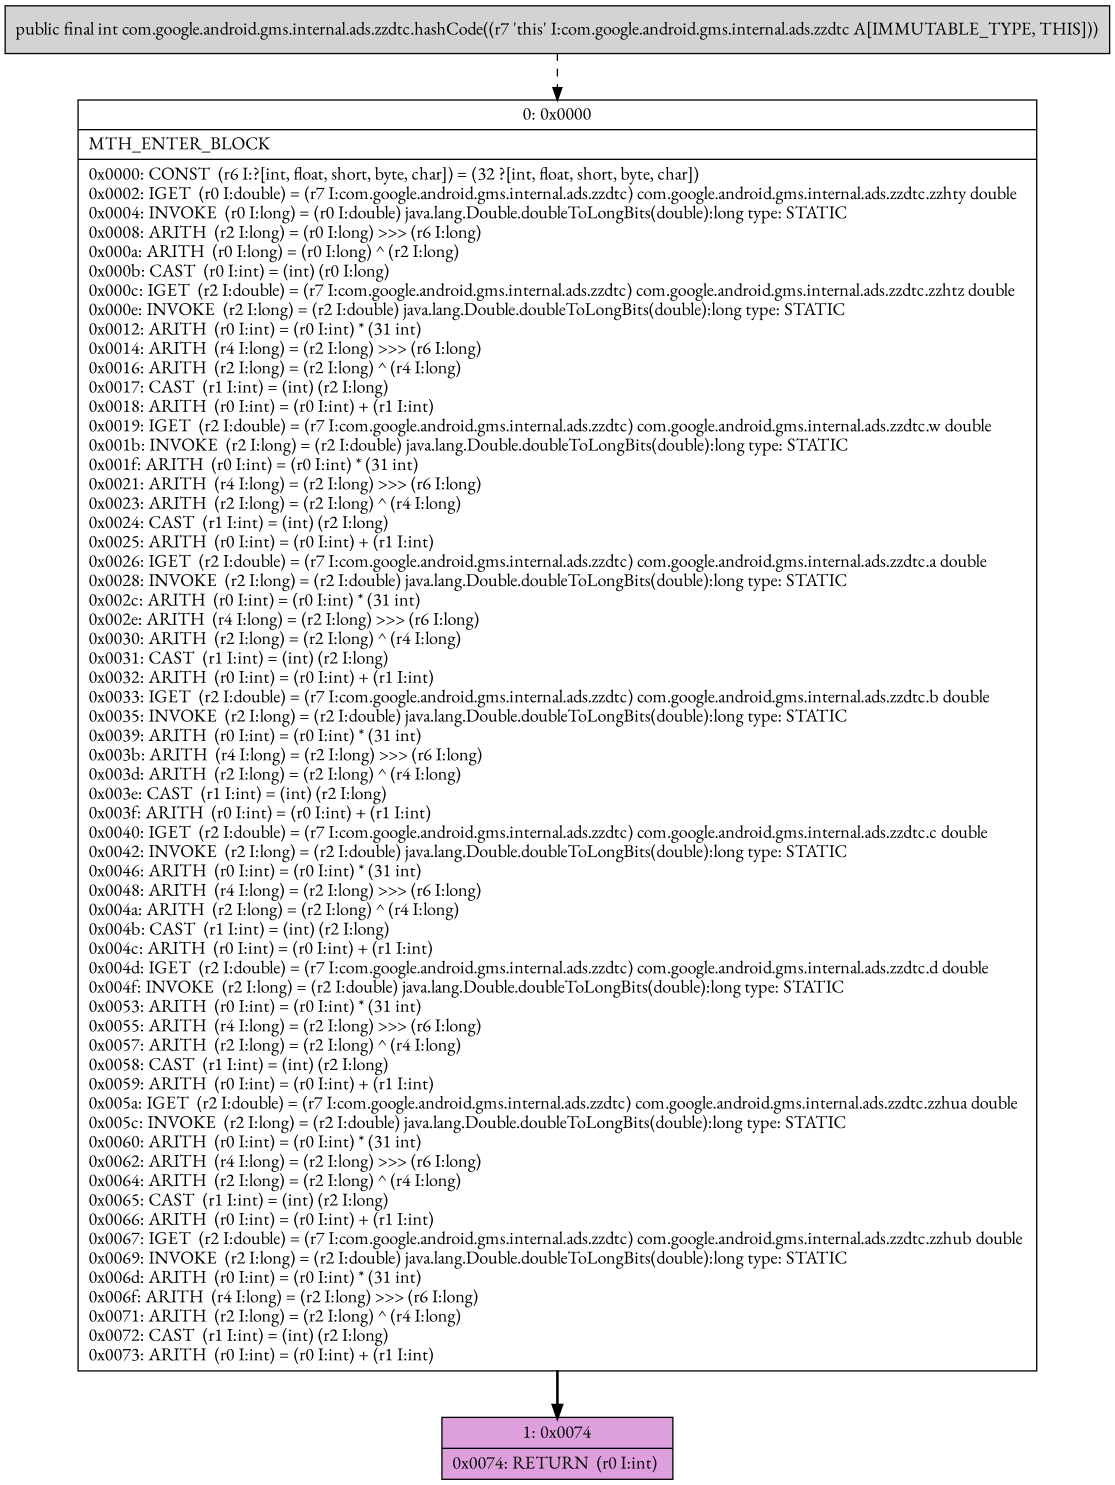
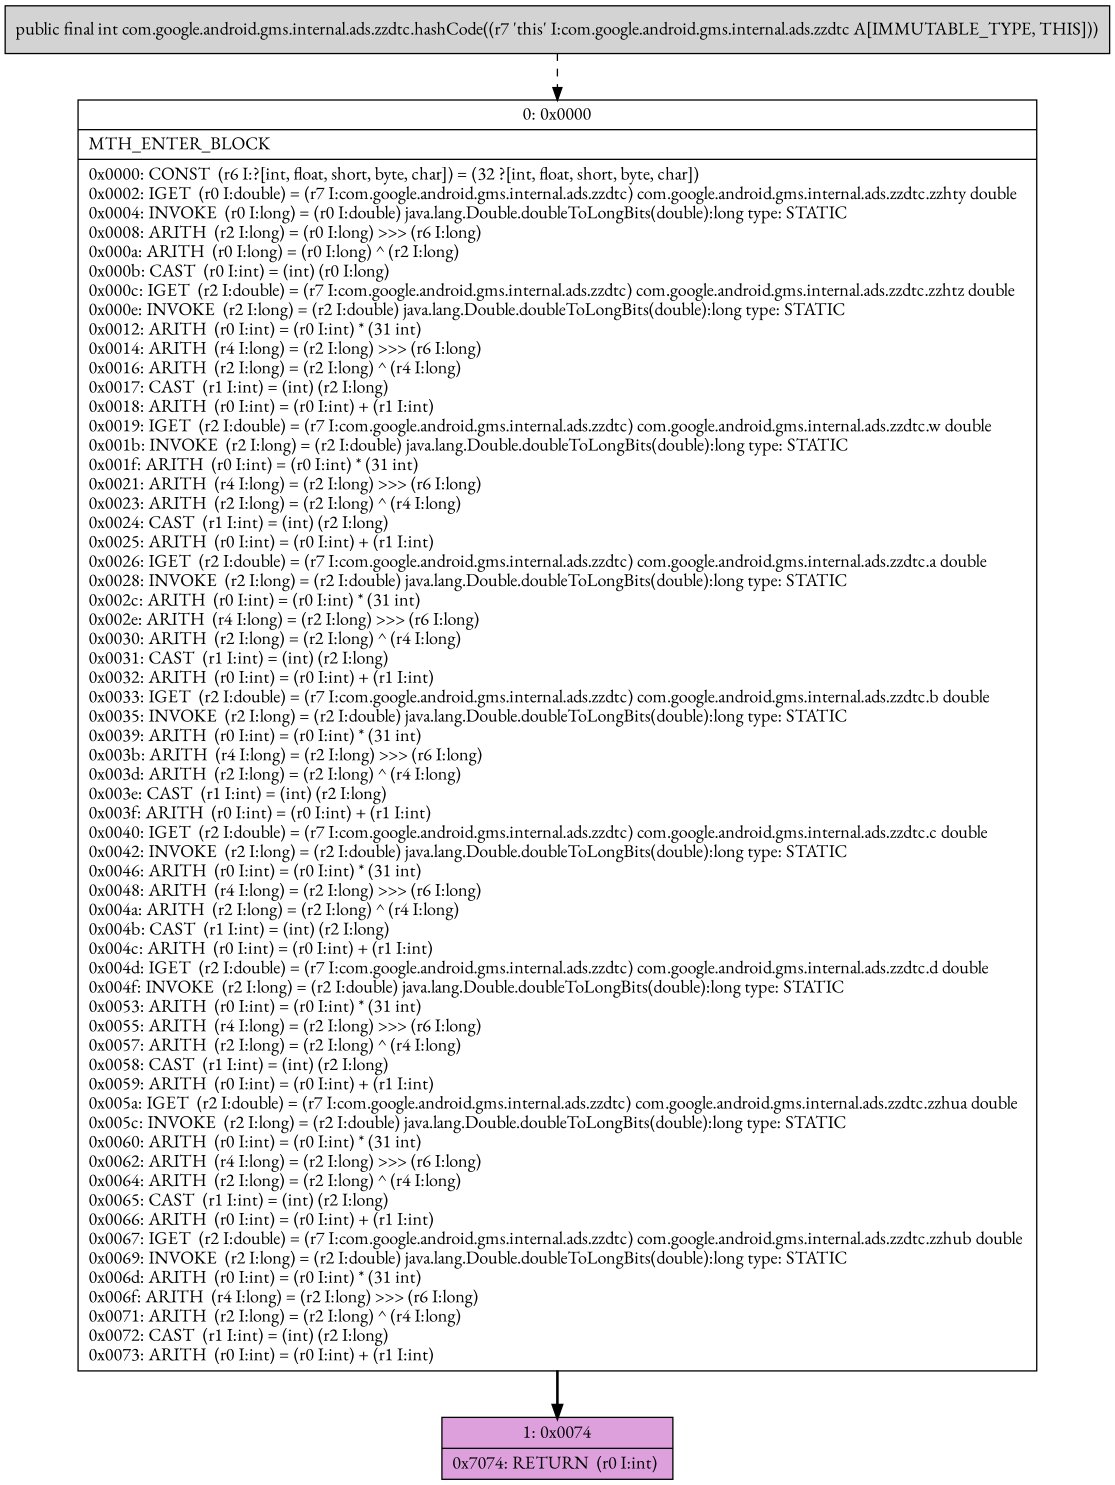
node "1: 0x0074": text "0x0074: RETURN  (r0 I:int)" -> "0x7074: RETURN  (r0 I:int)"
